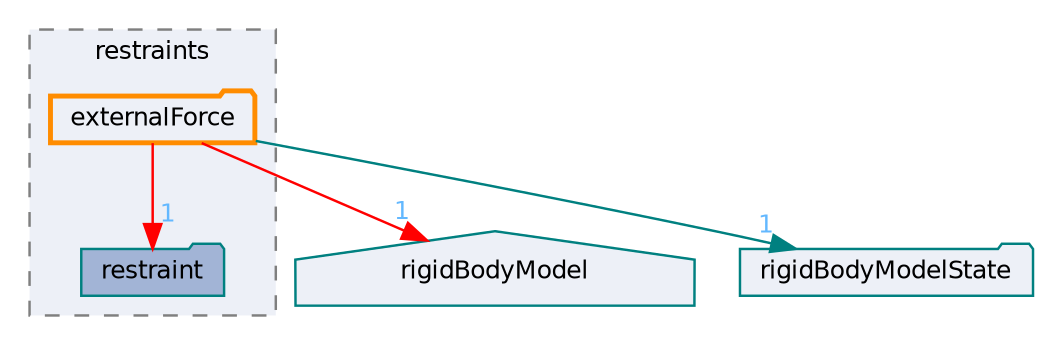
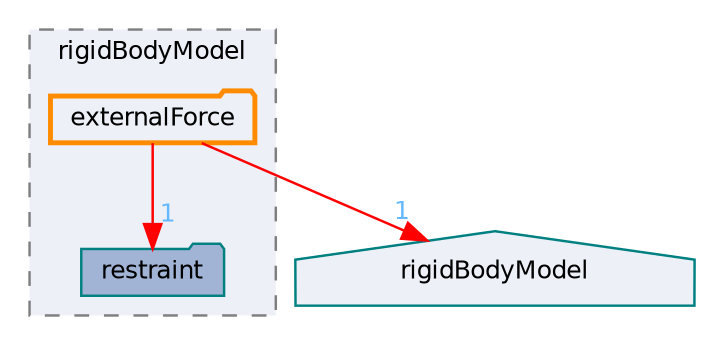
cluster "restraints": label "restraints" -> "rigidBodyModel"
node "rigidBodyModelState": removed
